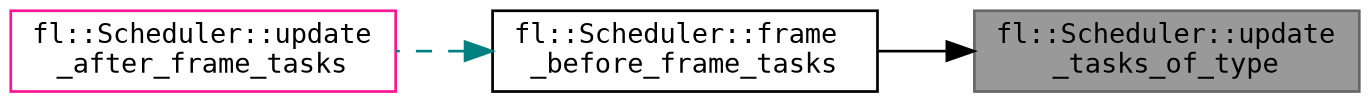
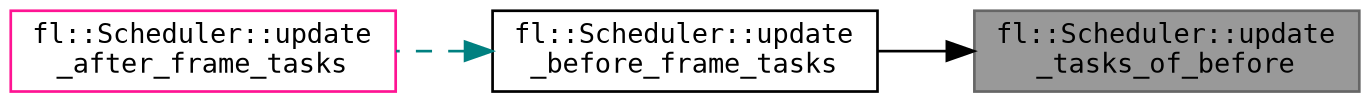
node "fl::Scheduler::frame _before_frame_tasks": label "fl::Scheduler::frame _before_frame_tasks" -> "fl::Scheduler::update _before_frame_tasks"
node "fl::Scheduler::update _tasks_of_type": label "fl::Scheduler::update _tasks_of_type" -> "fl::Scheduler::update _tasks_of_before"
